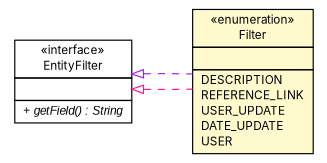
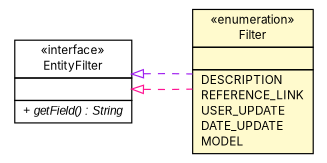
node "Filter": text "USER" -> "MODEL"
